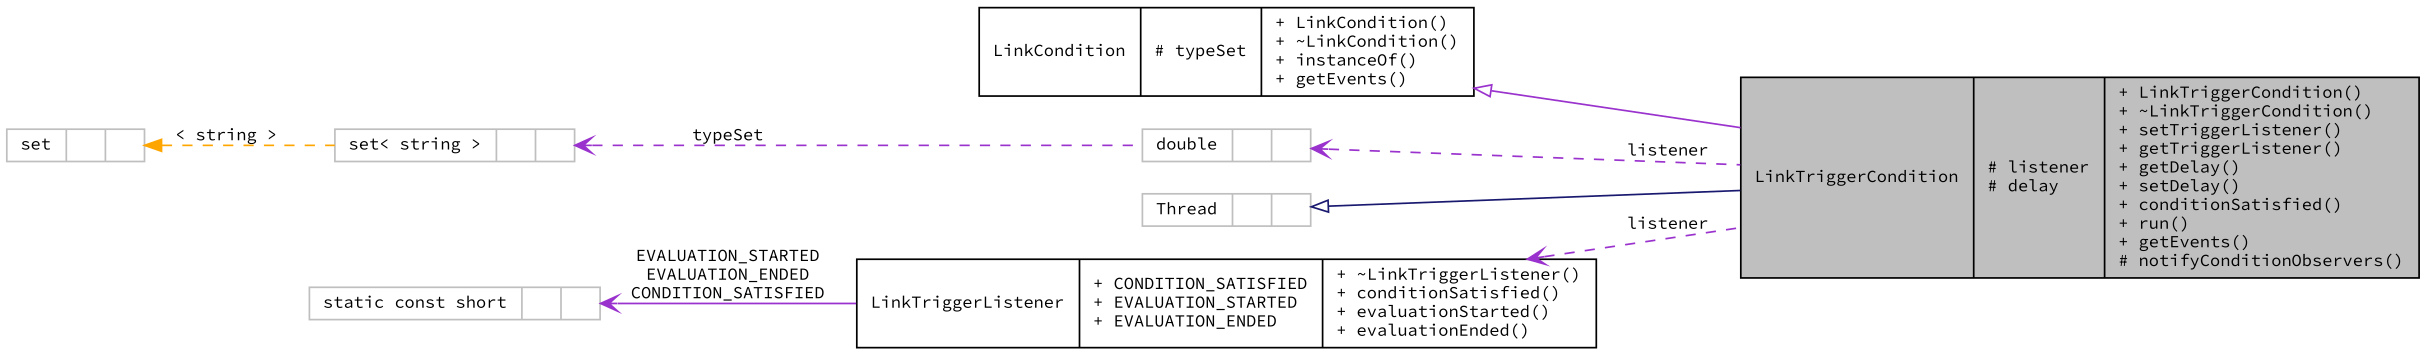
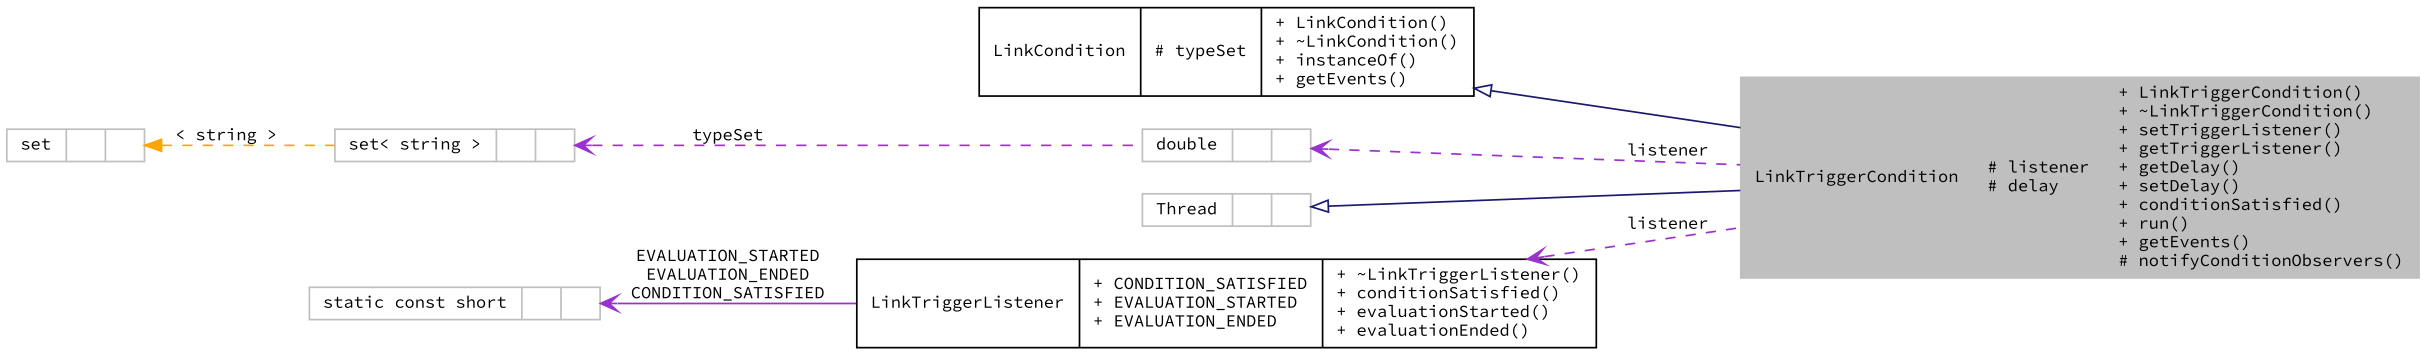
edge "LinkTriggerCondition" -> "LinkCondition": color darkorchid3 -> midnightblue
node "LinkTriggerCondition": color black -> grey75
